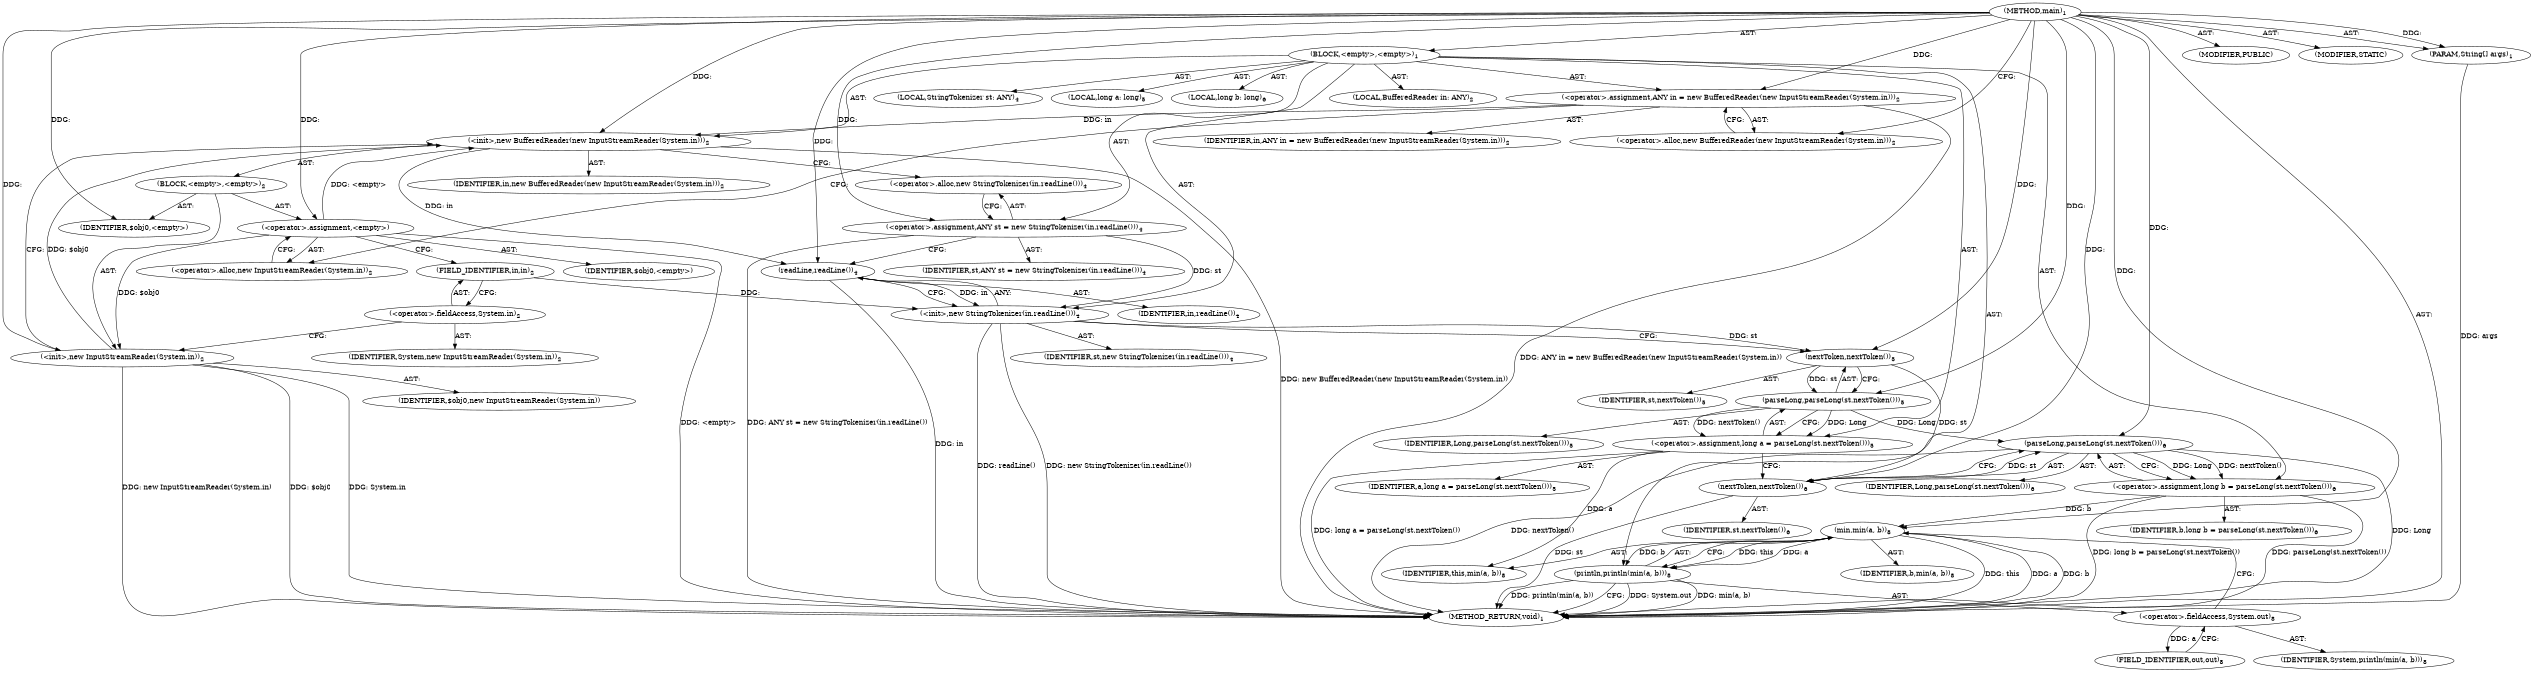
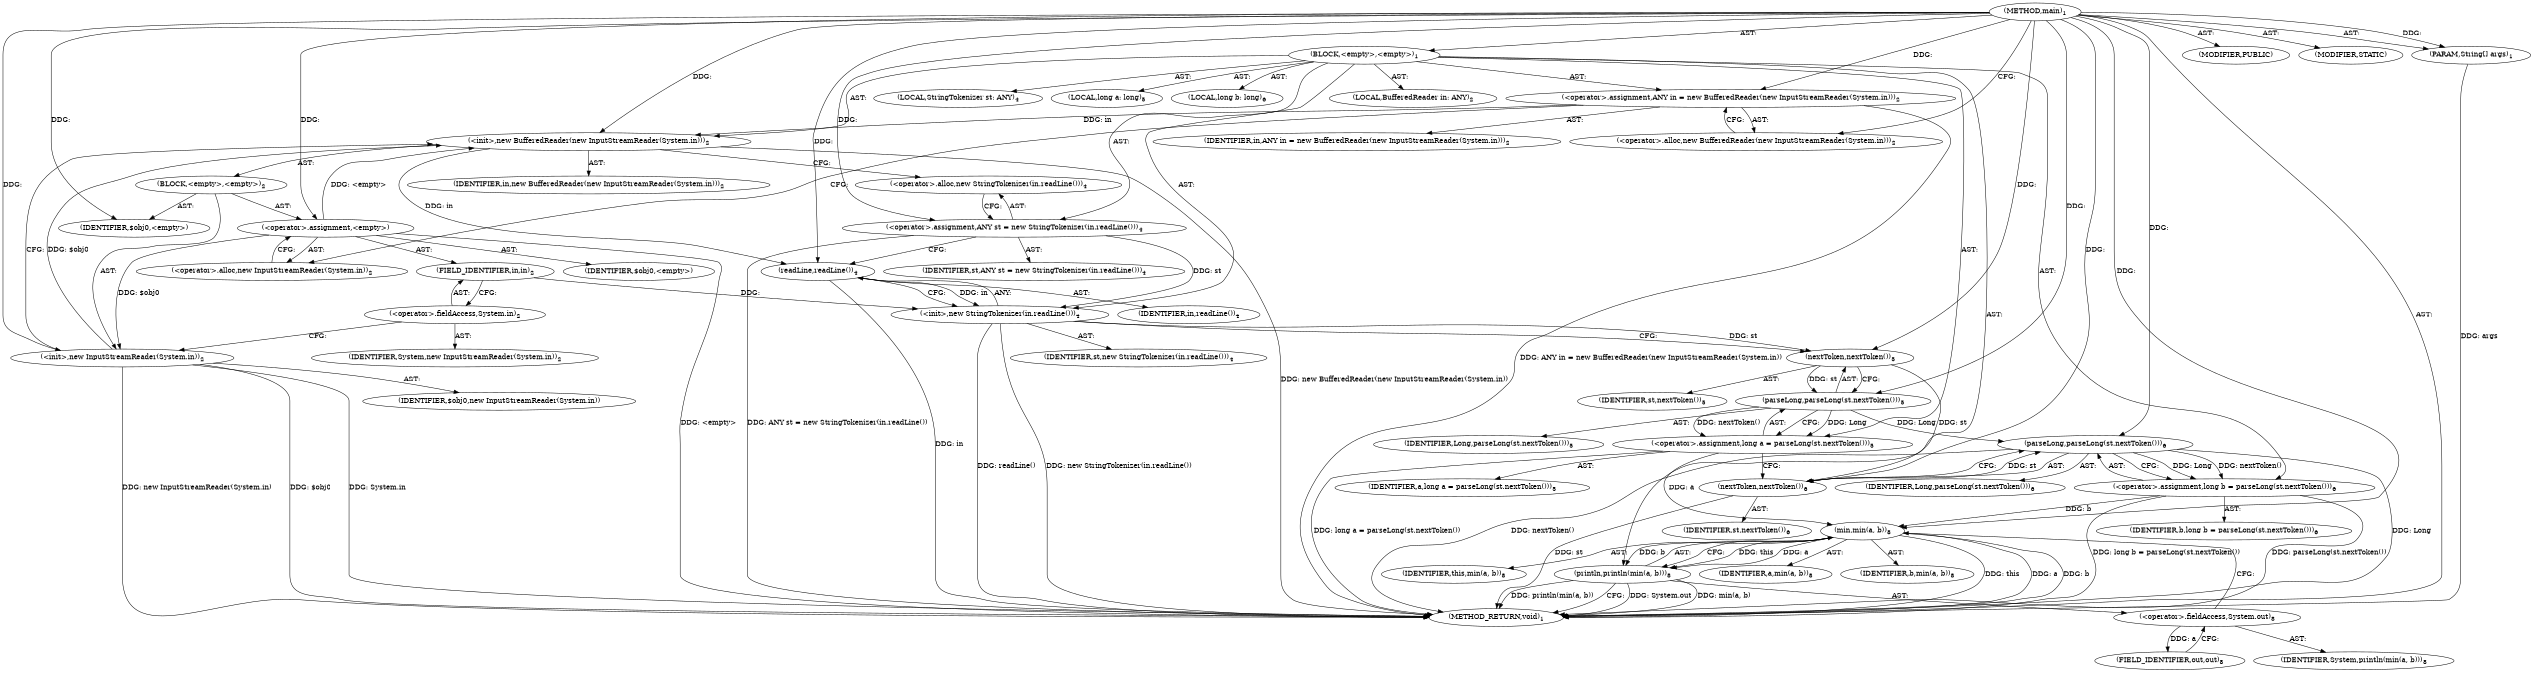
edge "(<operator>.assignment,<empty>)" -> "(FIELD_IDENTIFIER,in,in)": label "CFG: " -> "AST: "
edge "(<operator>.assignment,long a = parseLong(st.nextToken()))" -> "(IDENTIFIER,this,min(a, b))": now "(<operator>.assignment,long a = parseLong(st.nextToken()))" -> "(min,min(a, b))"
node "(IDENTIFIER,a,min(a, b))": added
